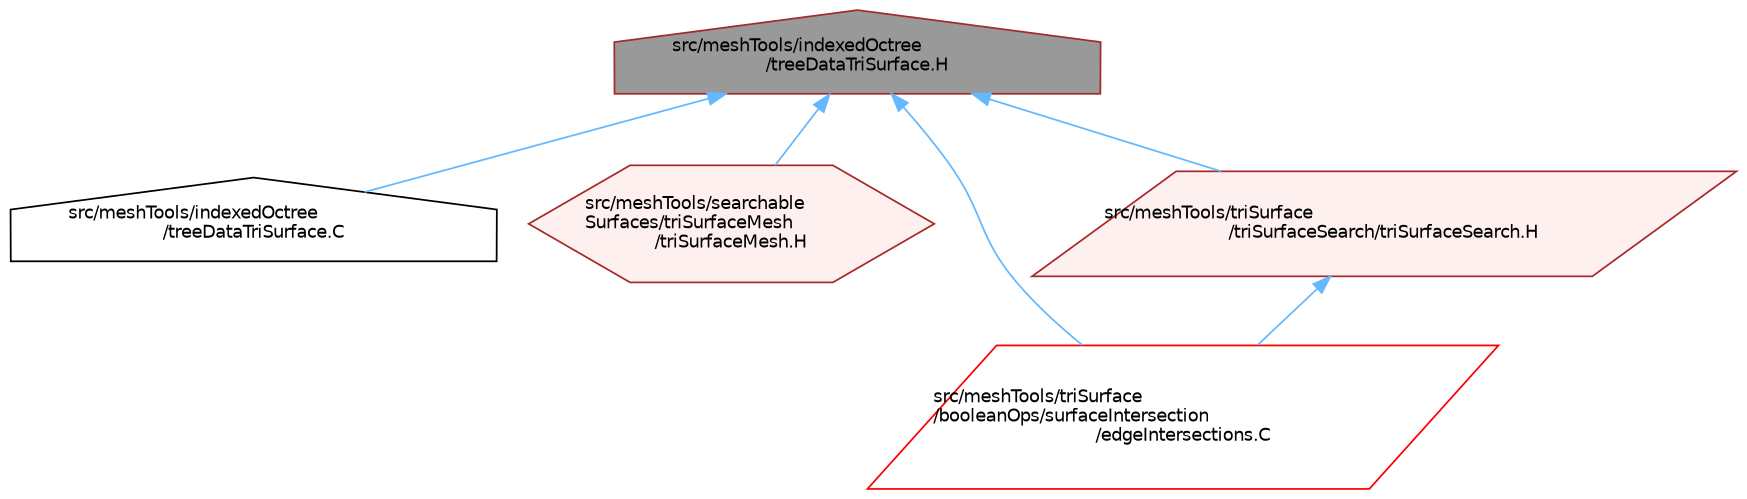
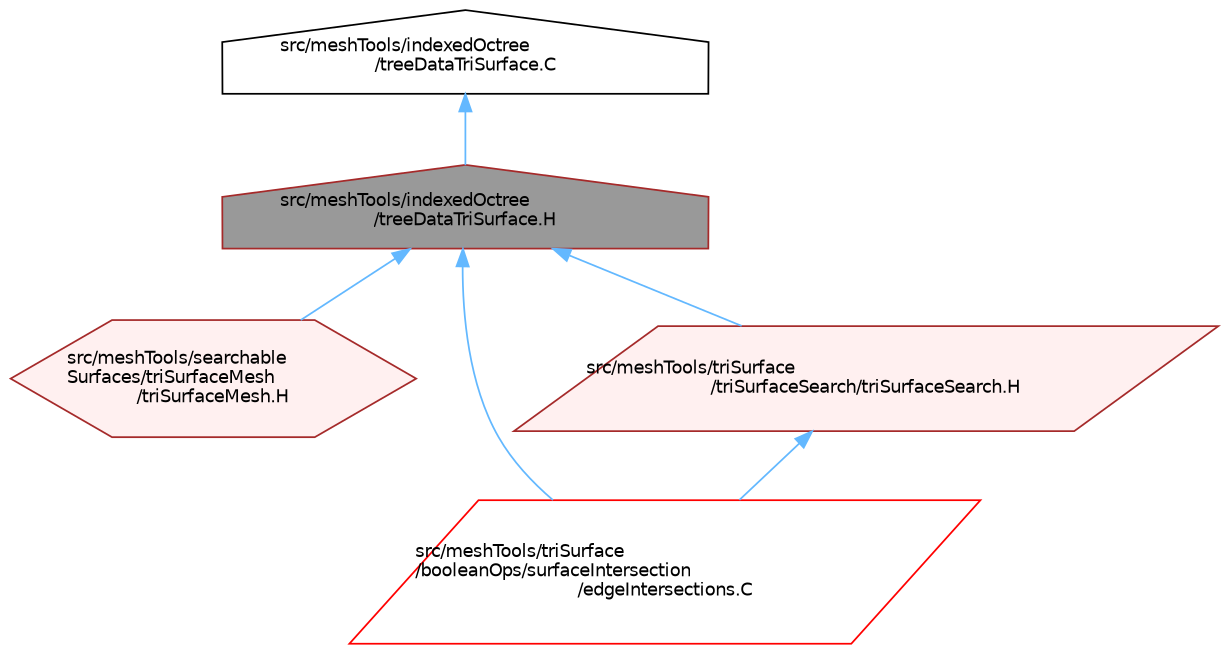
edge "src/meshTools/indexedOctree /treeDataTriSurface.C" -> "src/meshTools/indexedOctree /treeDataTriSurface.H": reversed
